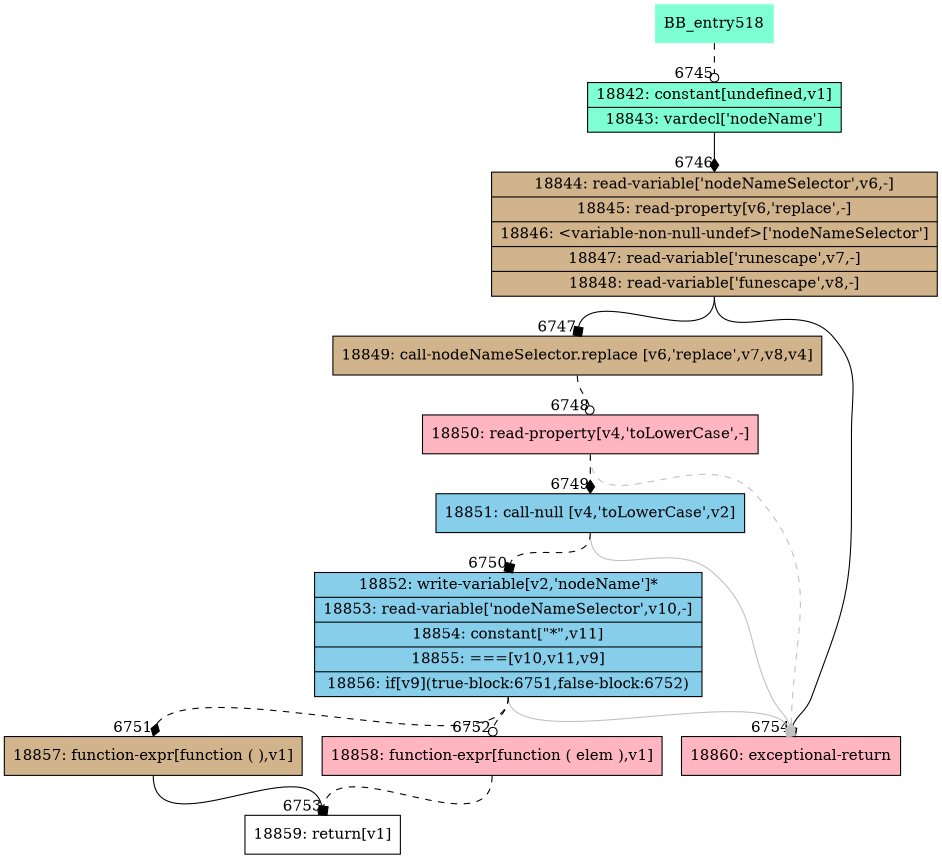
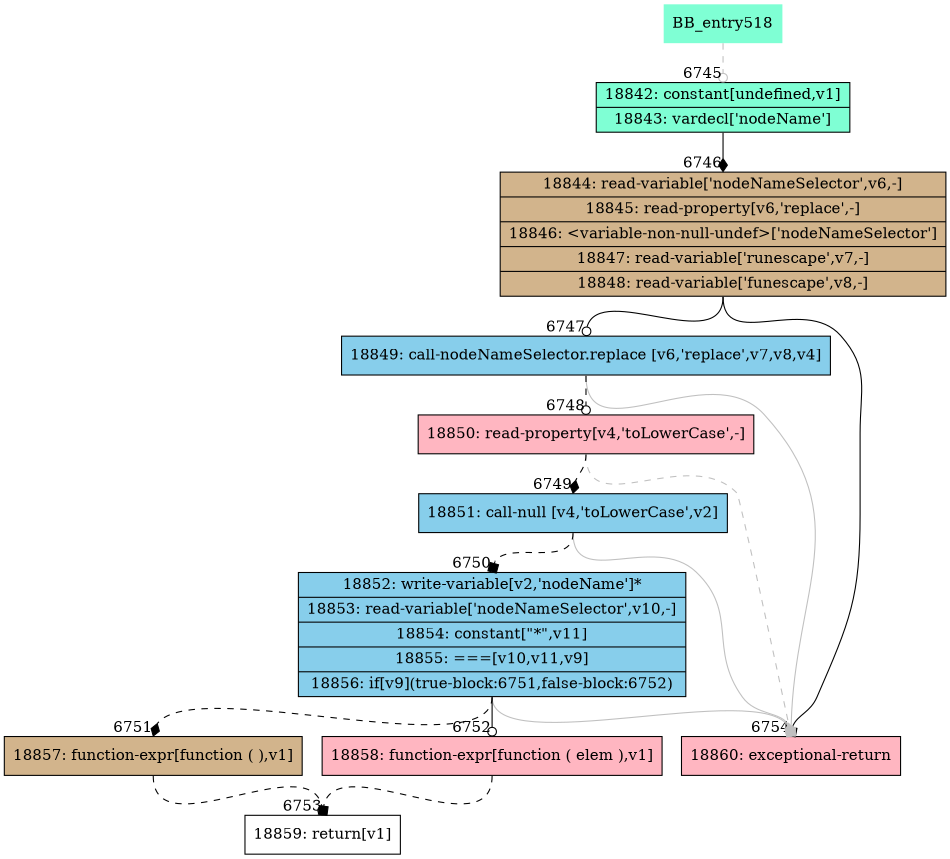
edge "BB_entry518" -> "18842: constant[undefined,v1]": color black -> gray
edge "18844: read-variable['nodeNameSelector',v6,-]" -> "18849: call-nodeNameSelector.replace [v6,'replace',v7,v8,v4]": arrowhead box -> odot
node "18849: call-nodeNameSelector.replace [v6,'replace',v7,v8,v4]": fillcolor tan -> skyblue
edge "18849: call-nodeNameSelector.replace [v6,'replace',v7,v8,v4]" -> "18860: exceptional-return": added
edge "18852: write-variable[v2,'nodeName']*" -> "18858: function-expr[function ( elem ),v1]": style dashed -> solid
edge "18857: function-expr[function ( ),v1]" -> "18859: return[v1]": style solid -> dashed
